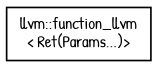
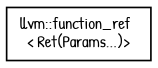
node "llvm::function_llvm < Ret(Params...)>": label "llvm::function_llvm < Ret(Params...)>" -> "llvm::function_ref < Ret(Params...)>"
